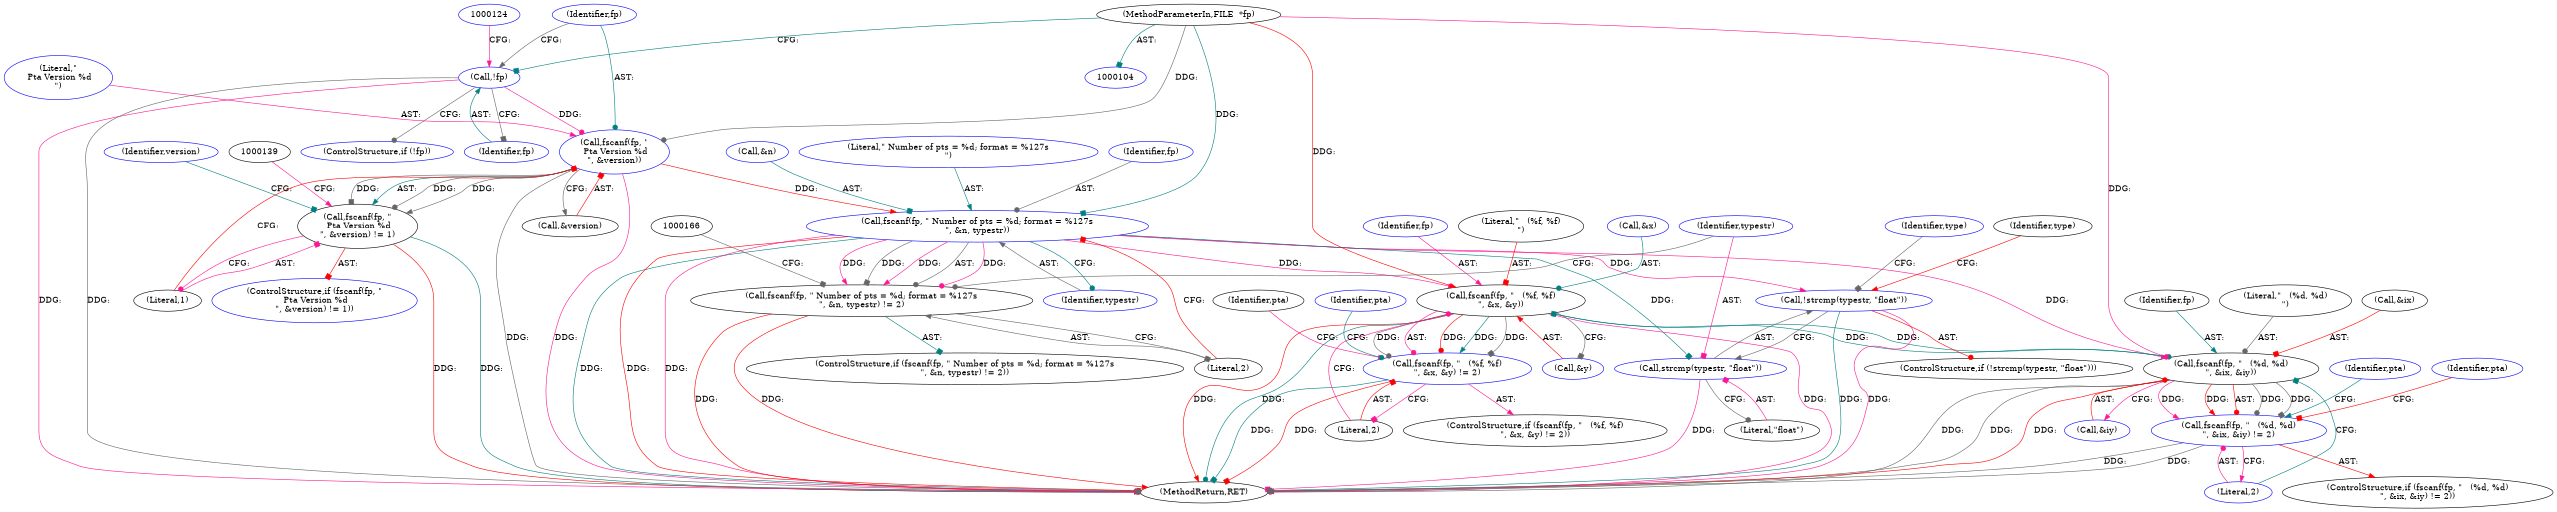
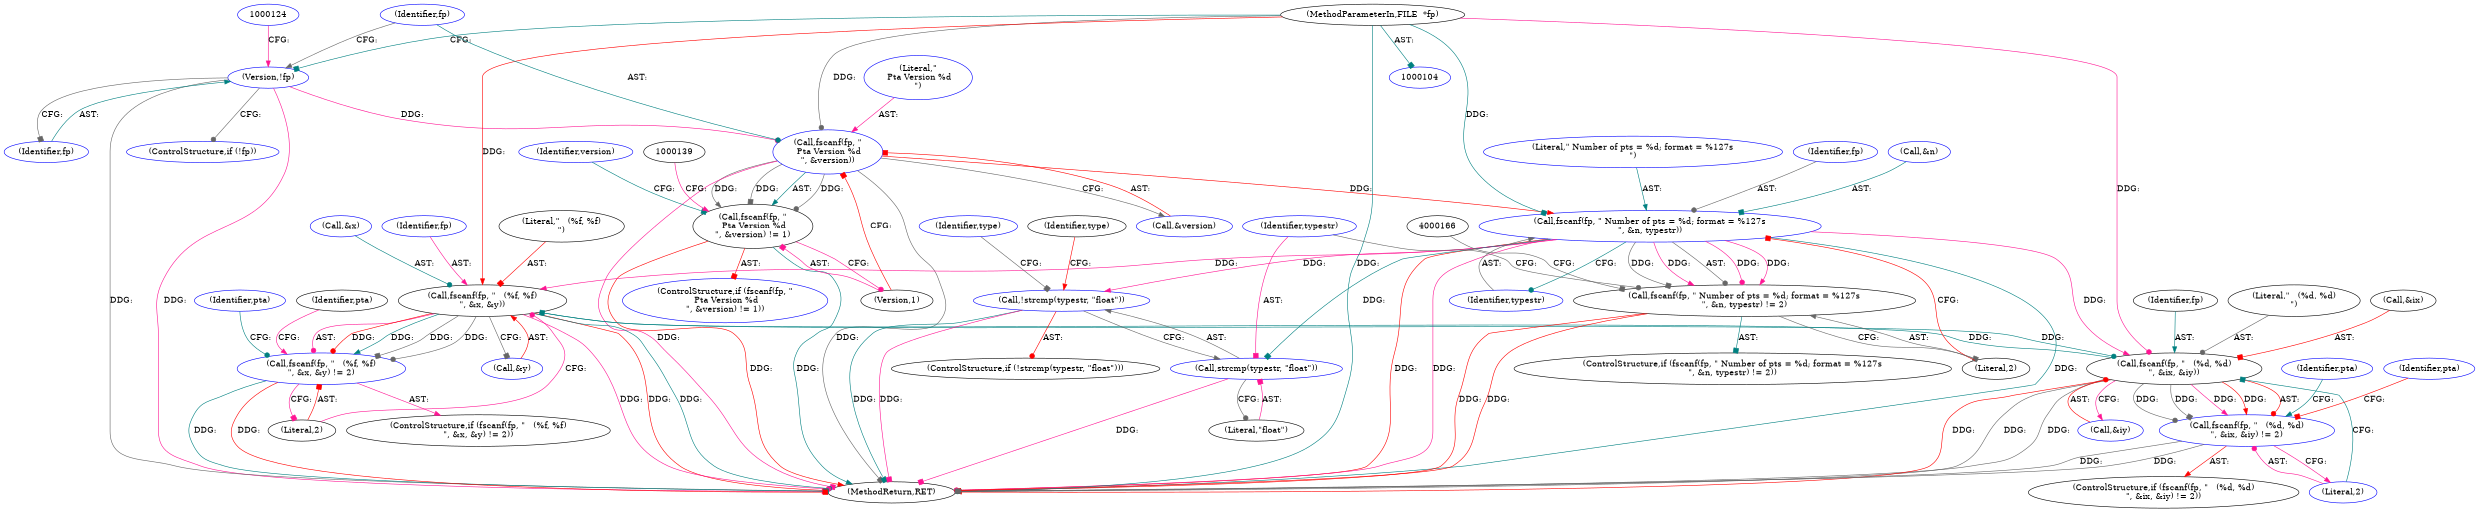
node "(Call,!fp)": label "(Call,!fp)" -> "(Version,!fp)"
node "(Call,&version)": color black -> blue
node "1000166": label "1000166" -> "4000166"
node "(Literal,1)": label "(Literal,1)" -> "(Version,1)"
edge "(MethodParameterIn,FILE  *fp)" -> "(MethodReturn,RET)": added, label "DDG:"
